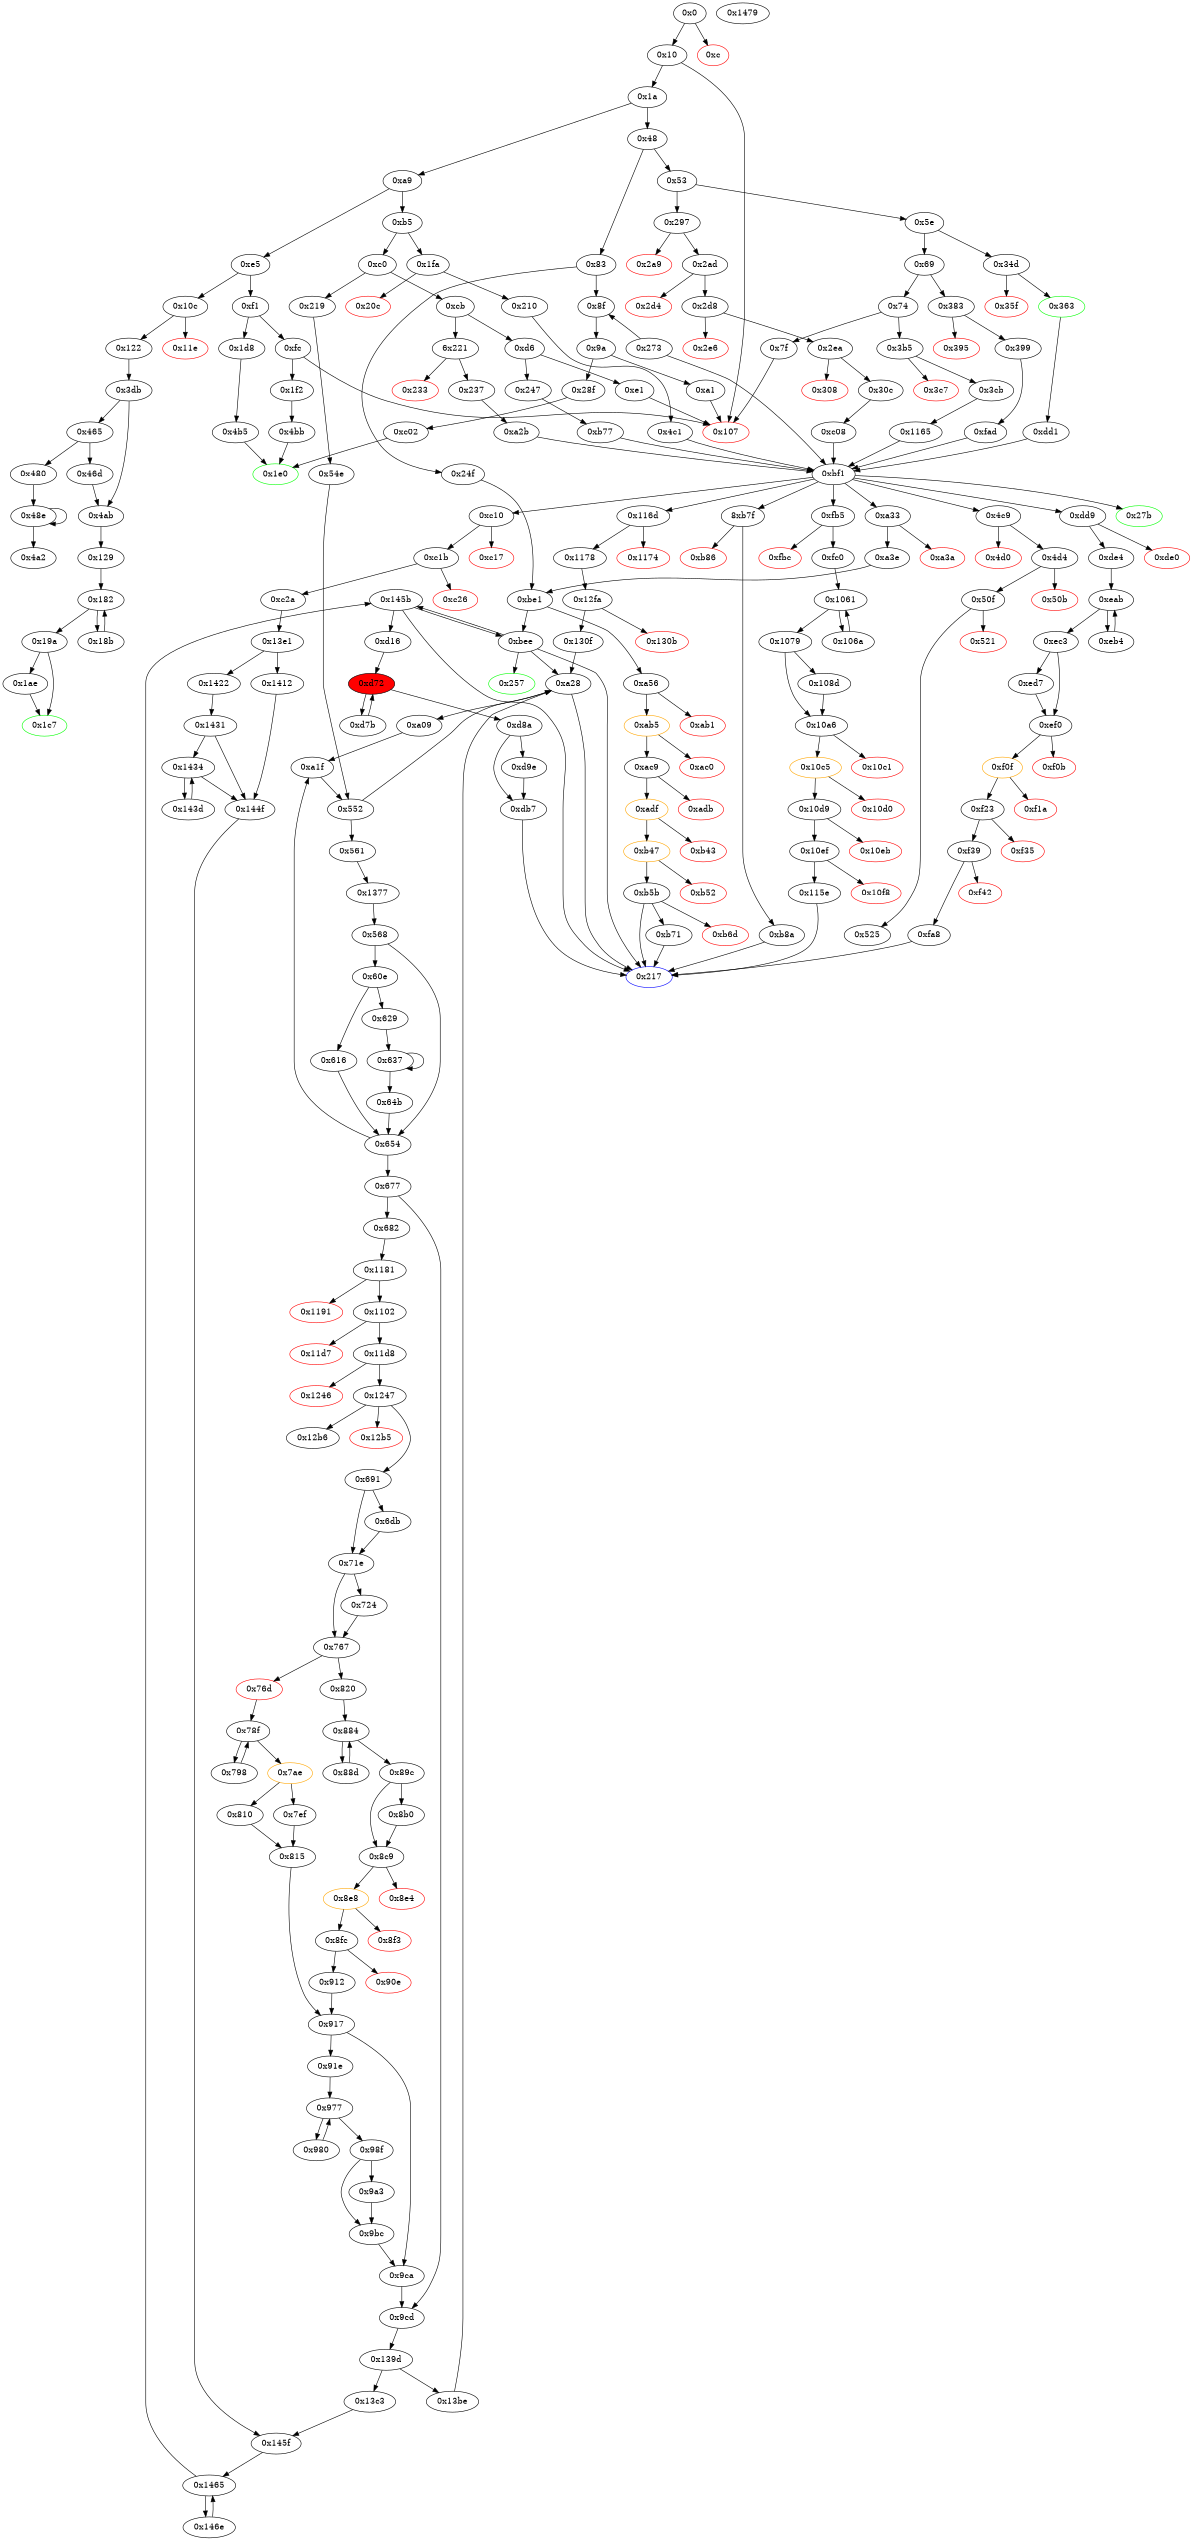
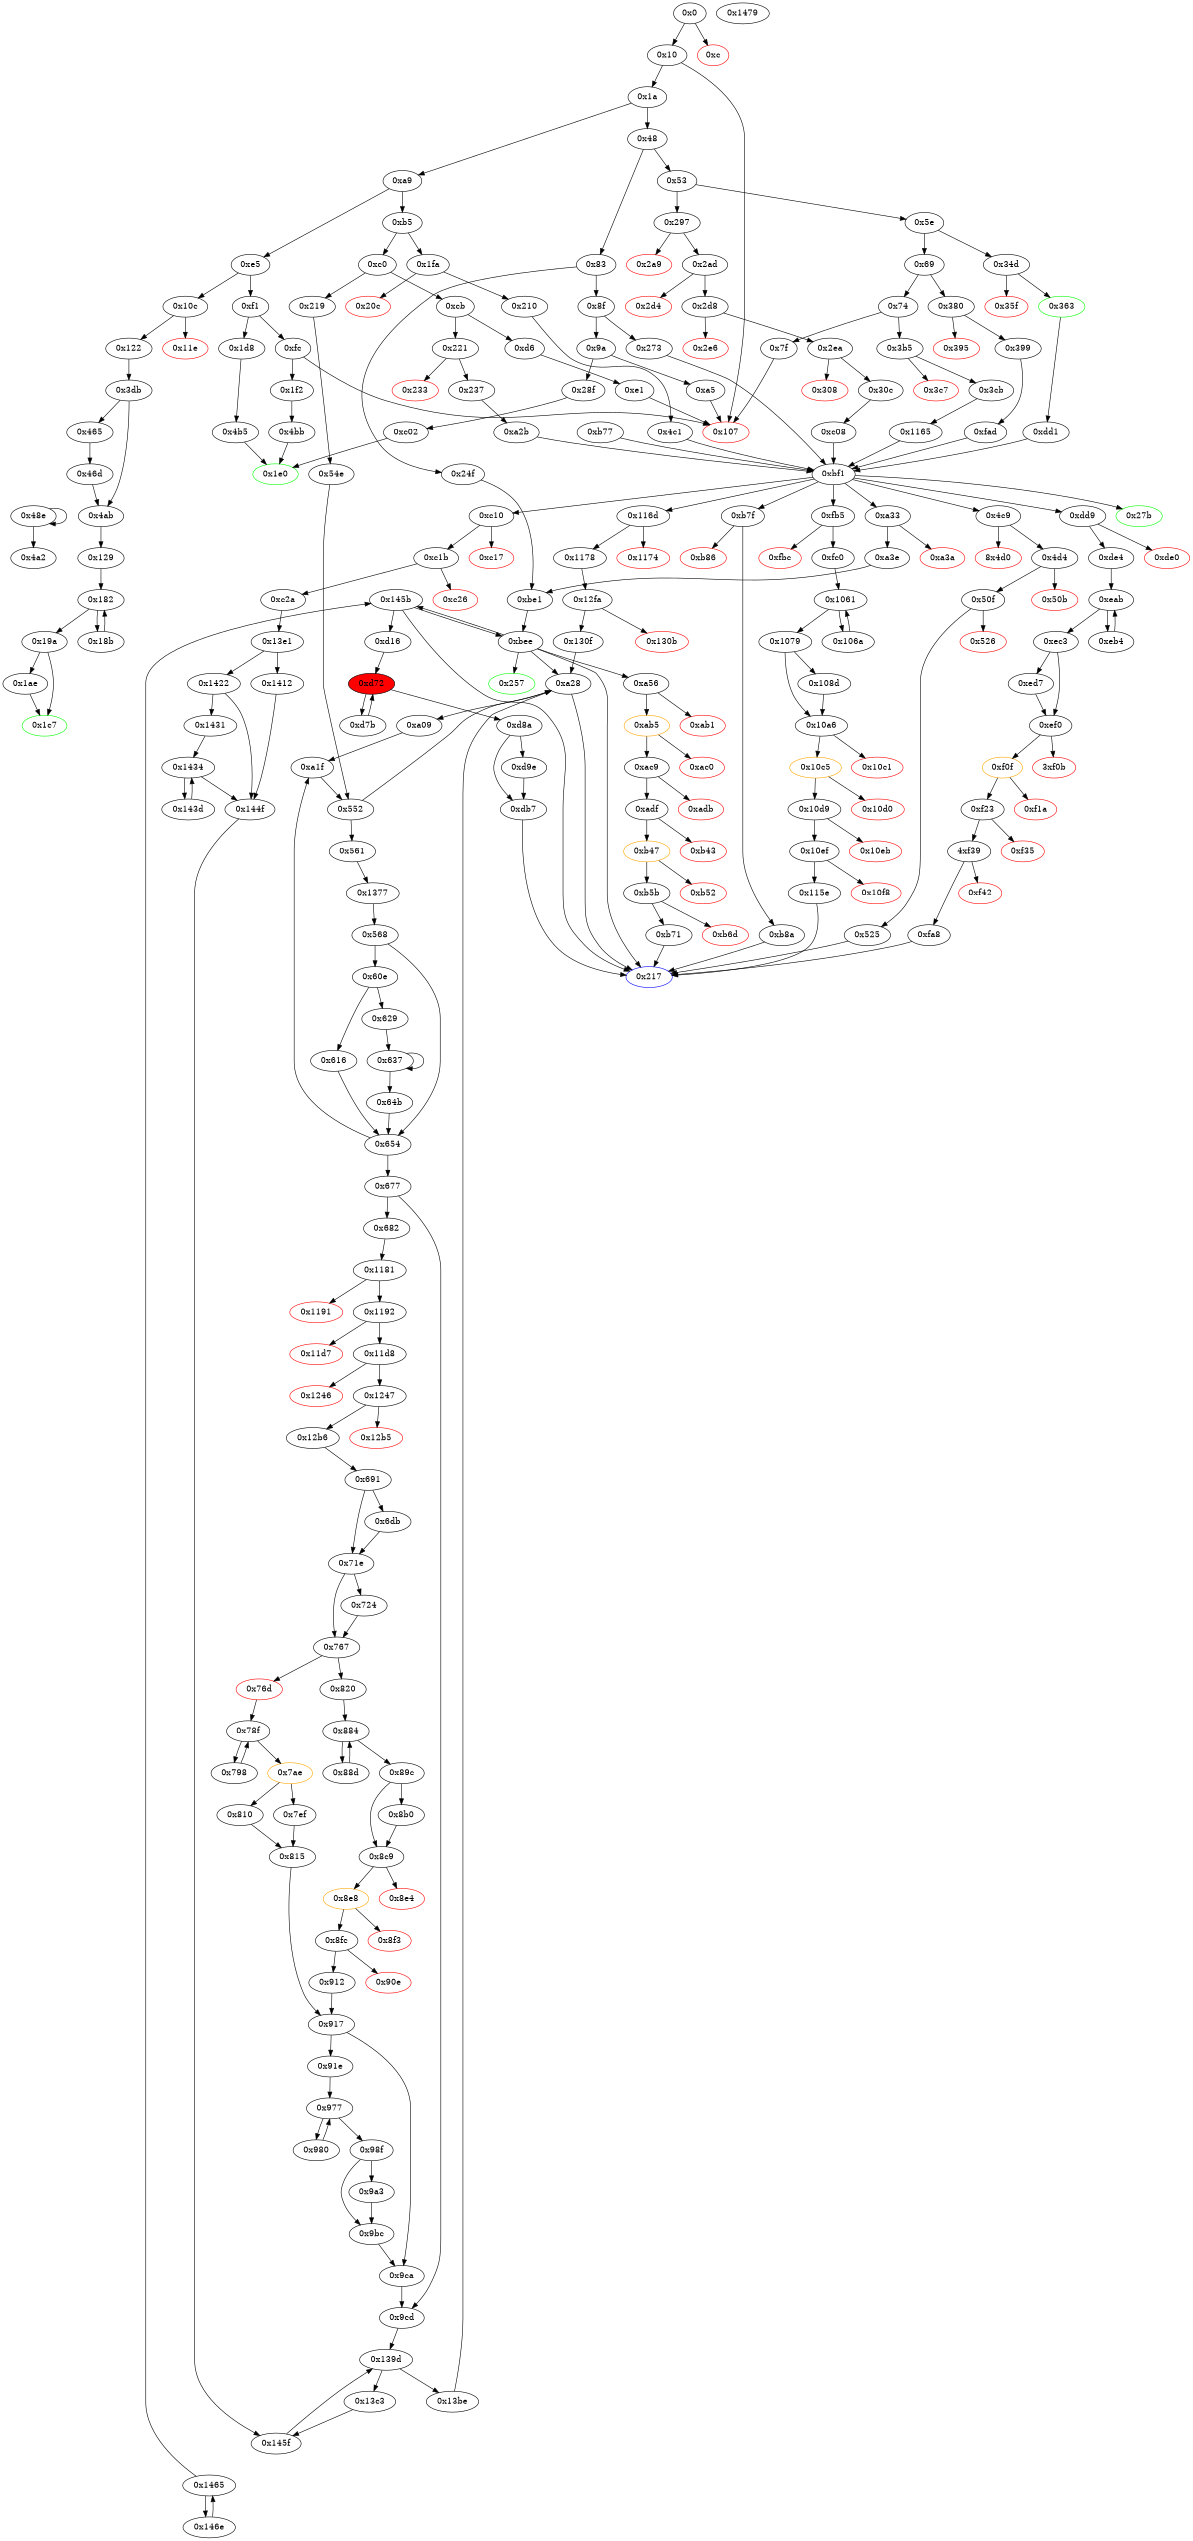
node "0x383": label "0x383" -> "0x380"
edge "0x273" -> "0x8f": reversed
node "6x221": label "6x221" -> "0x221"
node "0x247": removed
node "0xa1": label "0xa1" -> "0xa5"
node "0x480": removed
node "8xb7f": label "8xb7f" -> "0xb7f"
node "0x4d0": label "0x4d0" -> "8x4d0"
edge "0xbe1" -> "0xa56": now "0xbee" -> "0xa56"
node "0x521": label "0x521" -> "0x526"
edge "0x1431" -> "0x144f": now "0x1422" -> "0x144f"
node "0xf0b": label "0xf0b" -> "3xf0b"
node "0xadf": color orange -> black
node "0xf39": label "0xf39" -> "4xf39"
edge "0xb5b" -> "0x217": now "0x525" -> "0x217"
node "0x1102": label "0x1102" -> "0x1192"
edge "0x1247" -> "0x691": now "0x12b6" -> "0x691"
edge "0x145f" -> "0x1465": now "0x145f" -> "0x139d"
